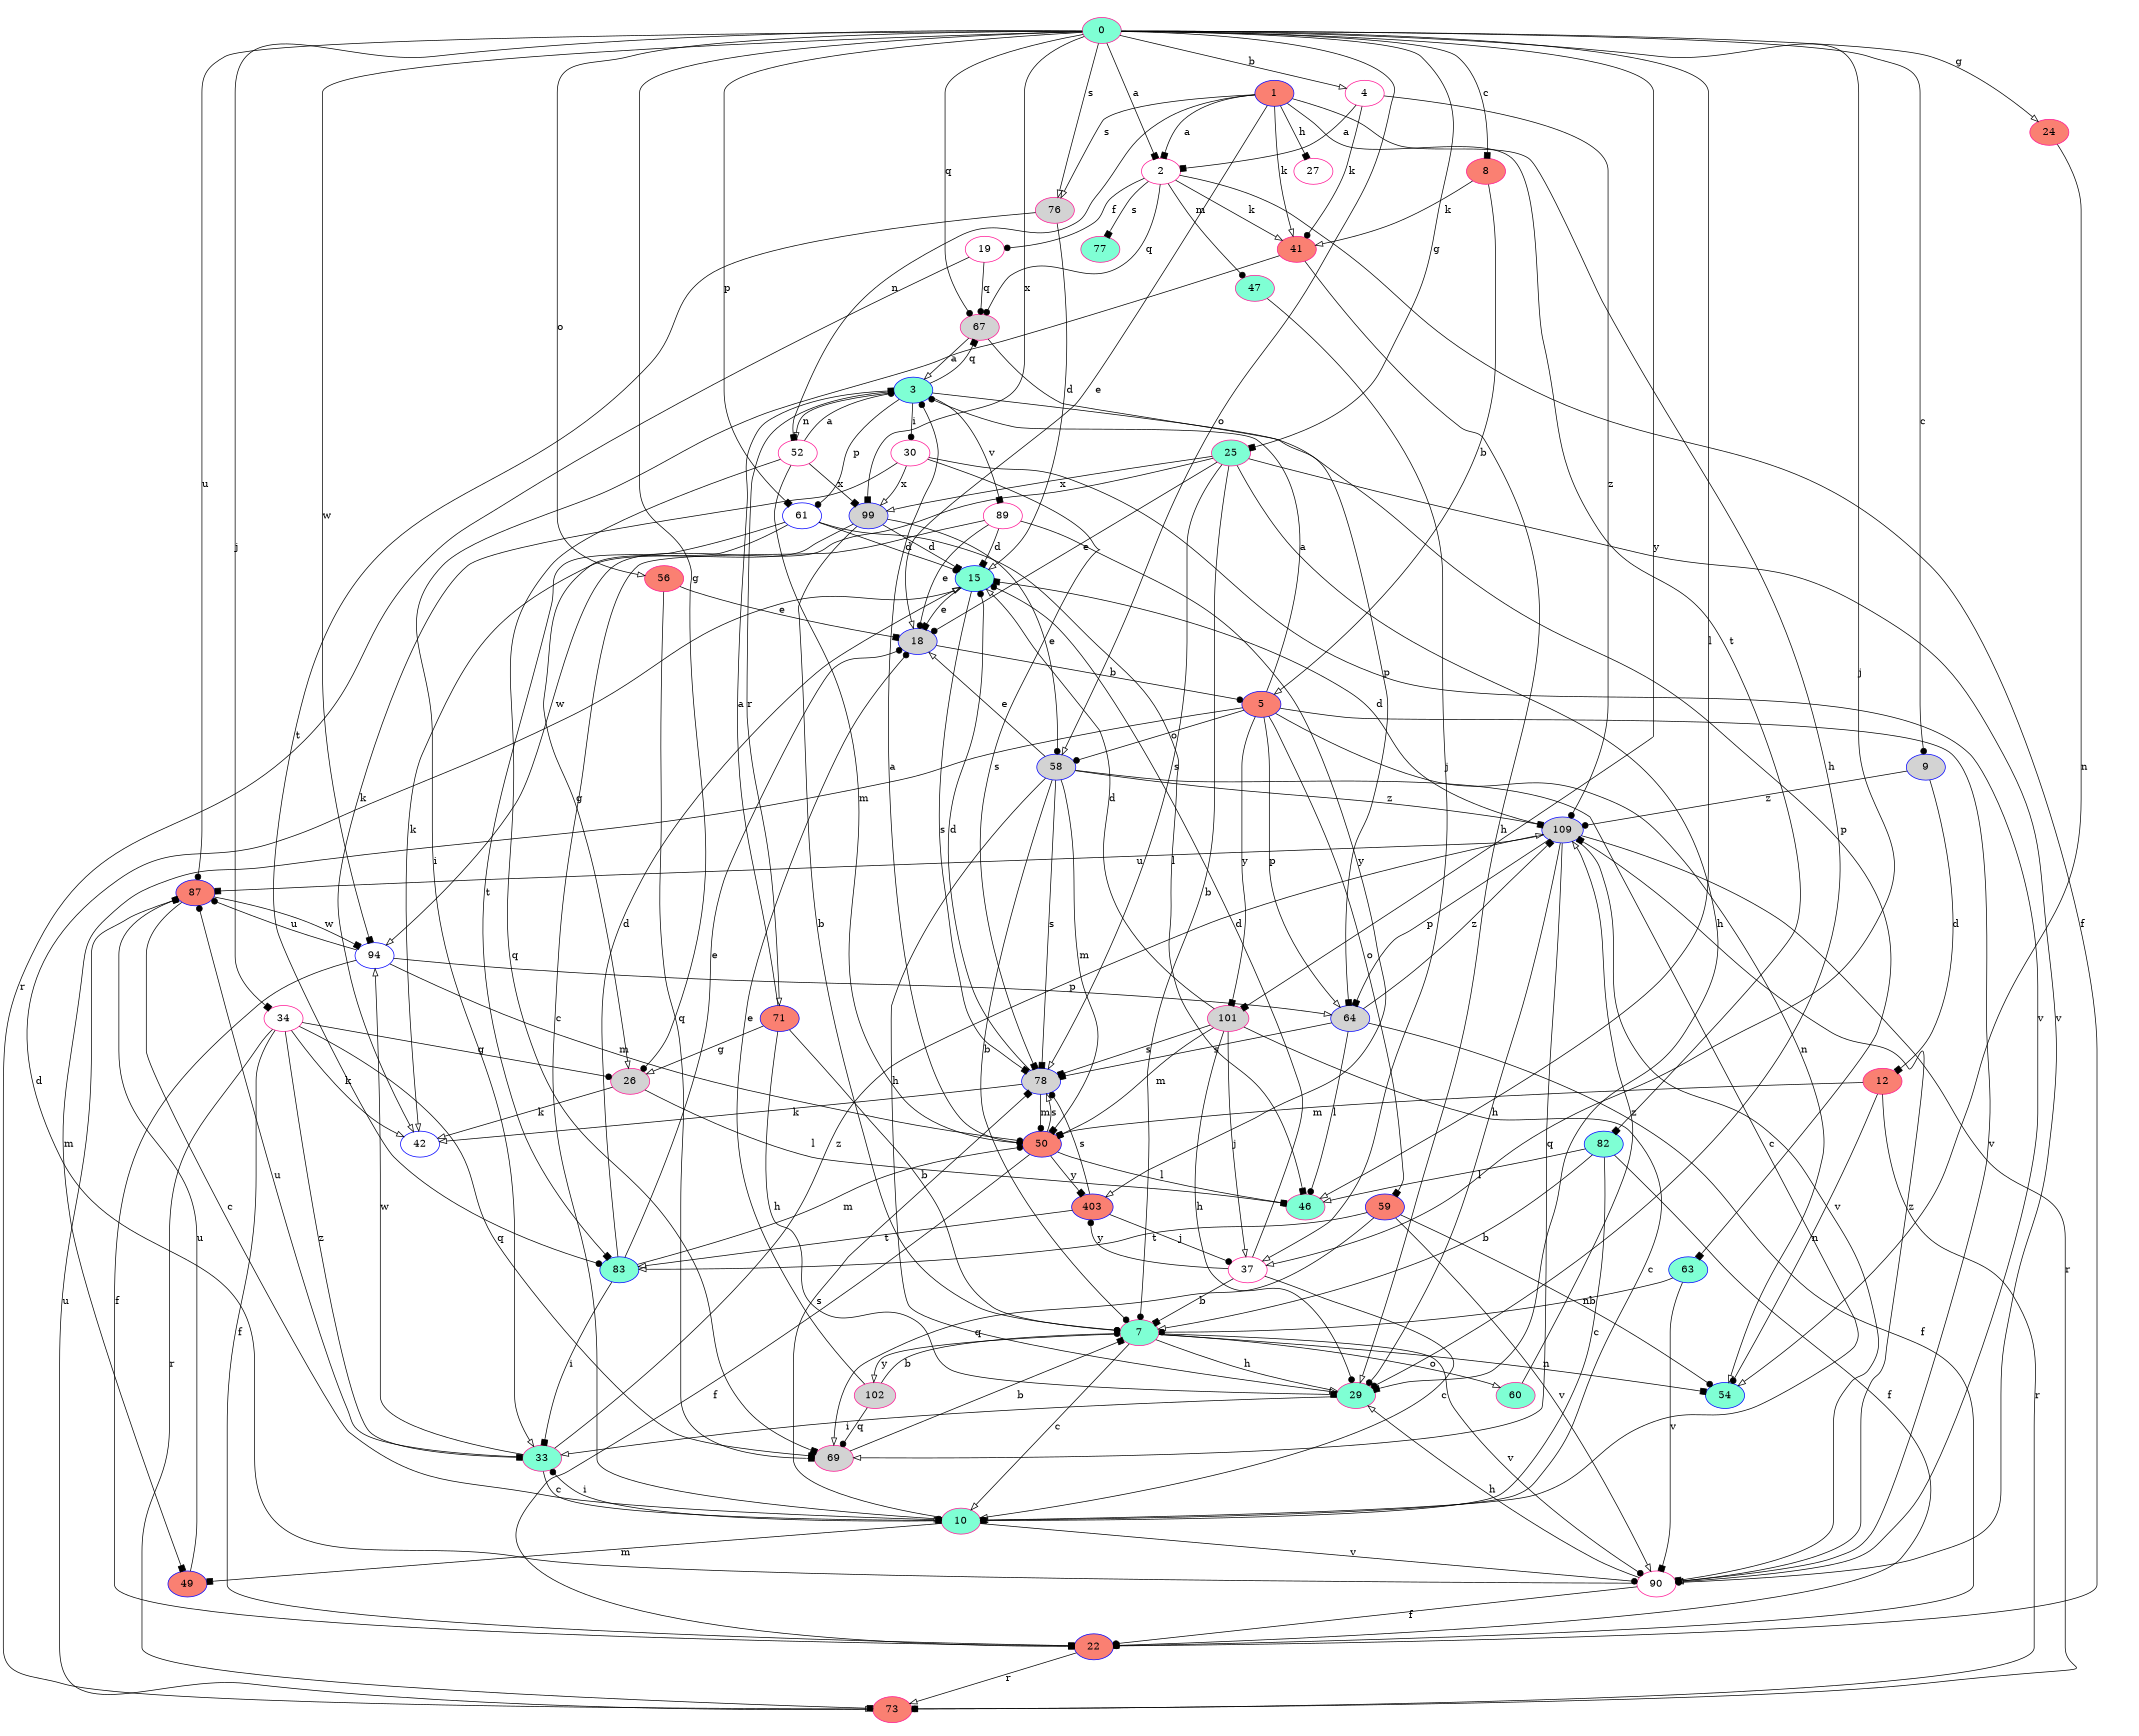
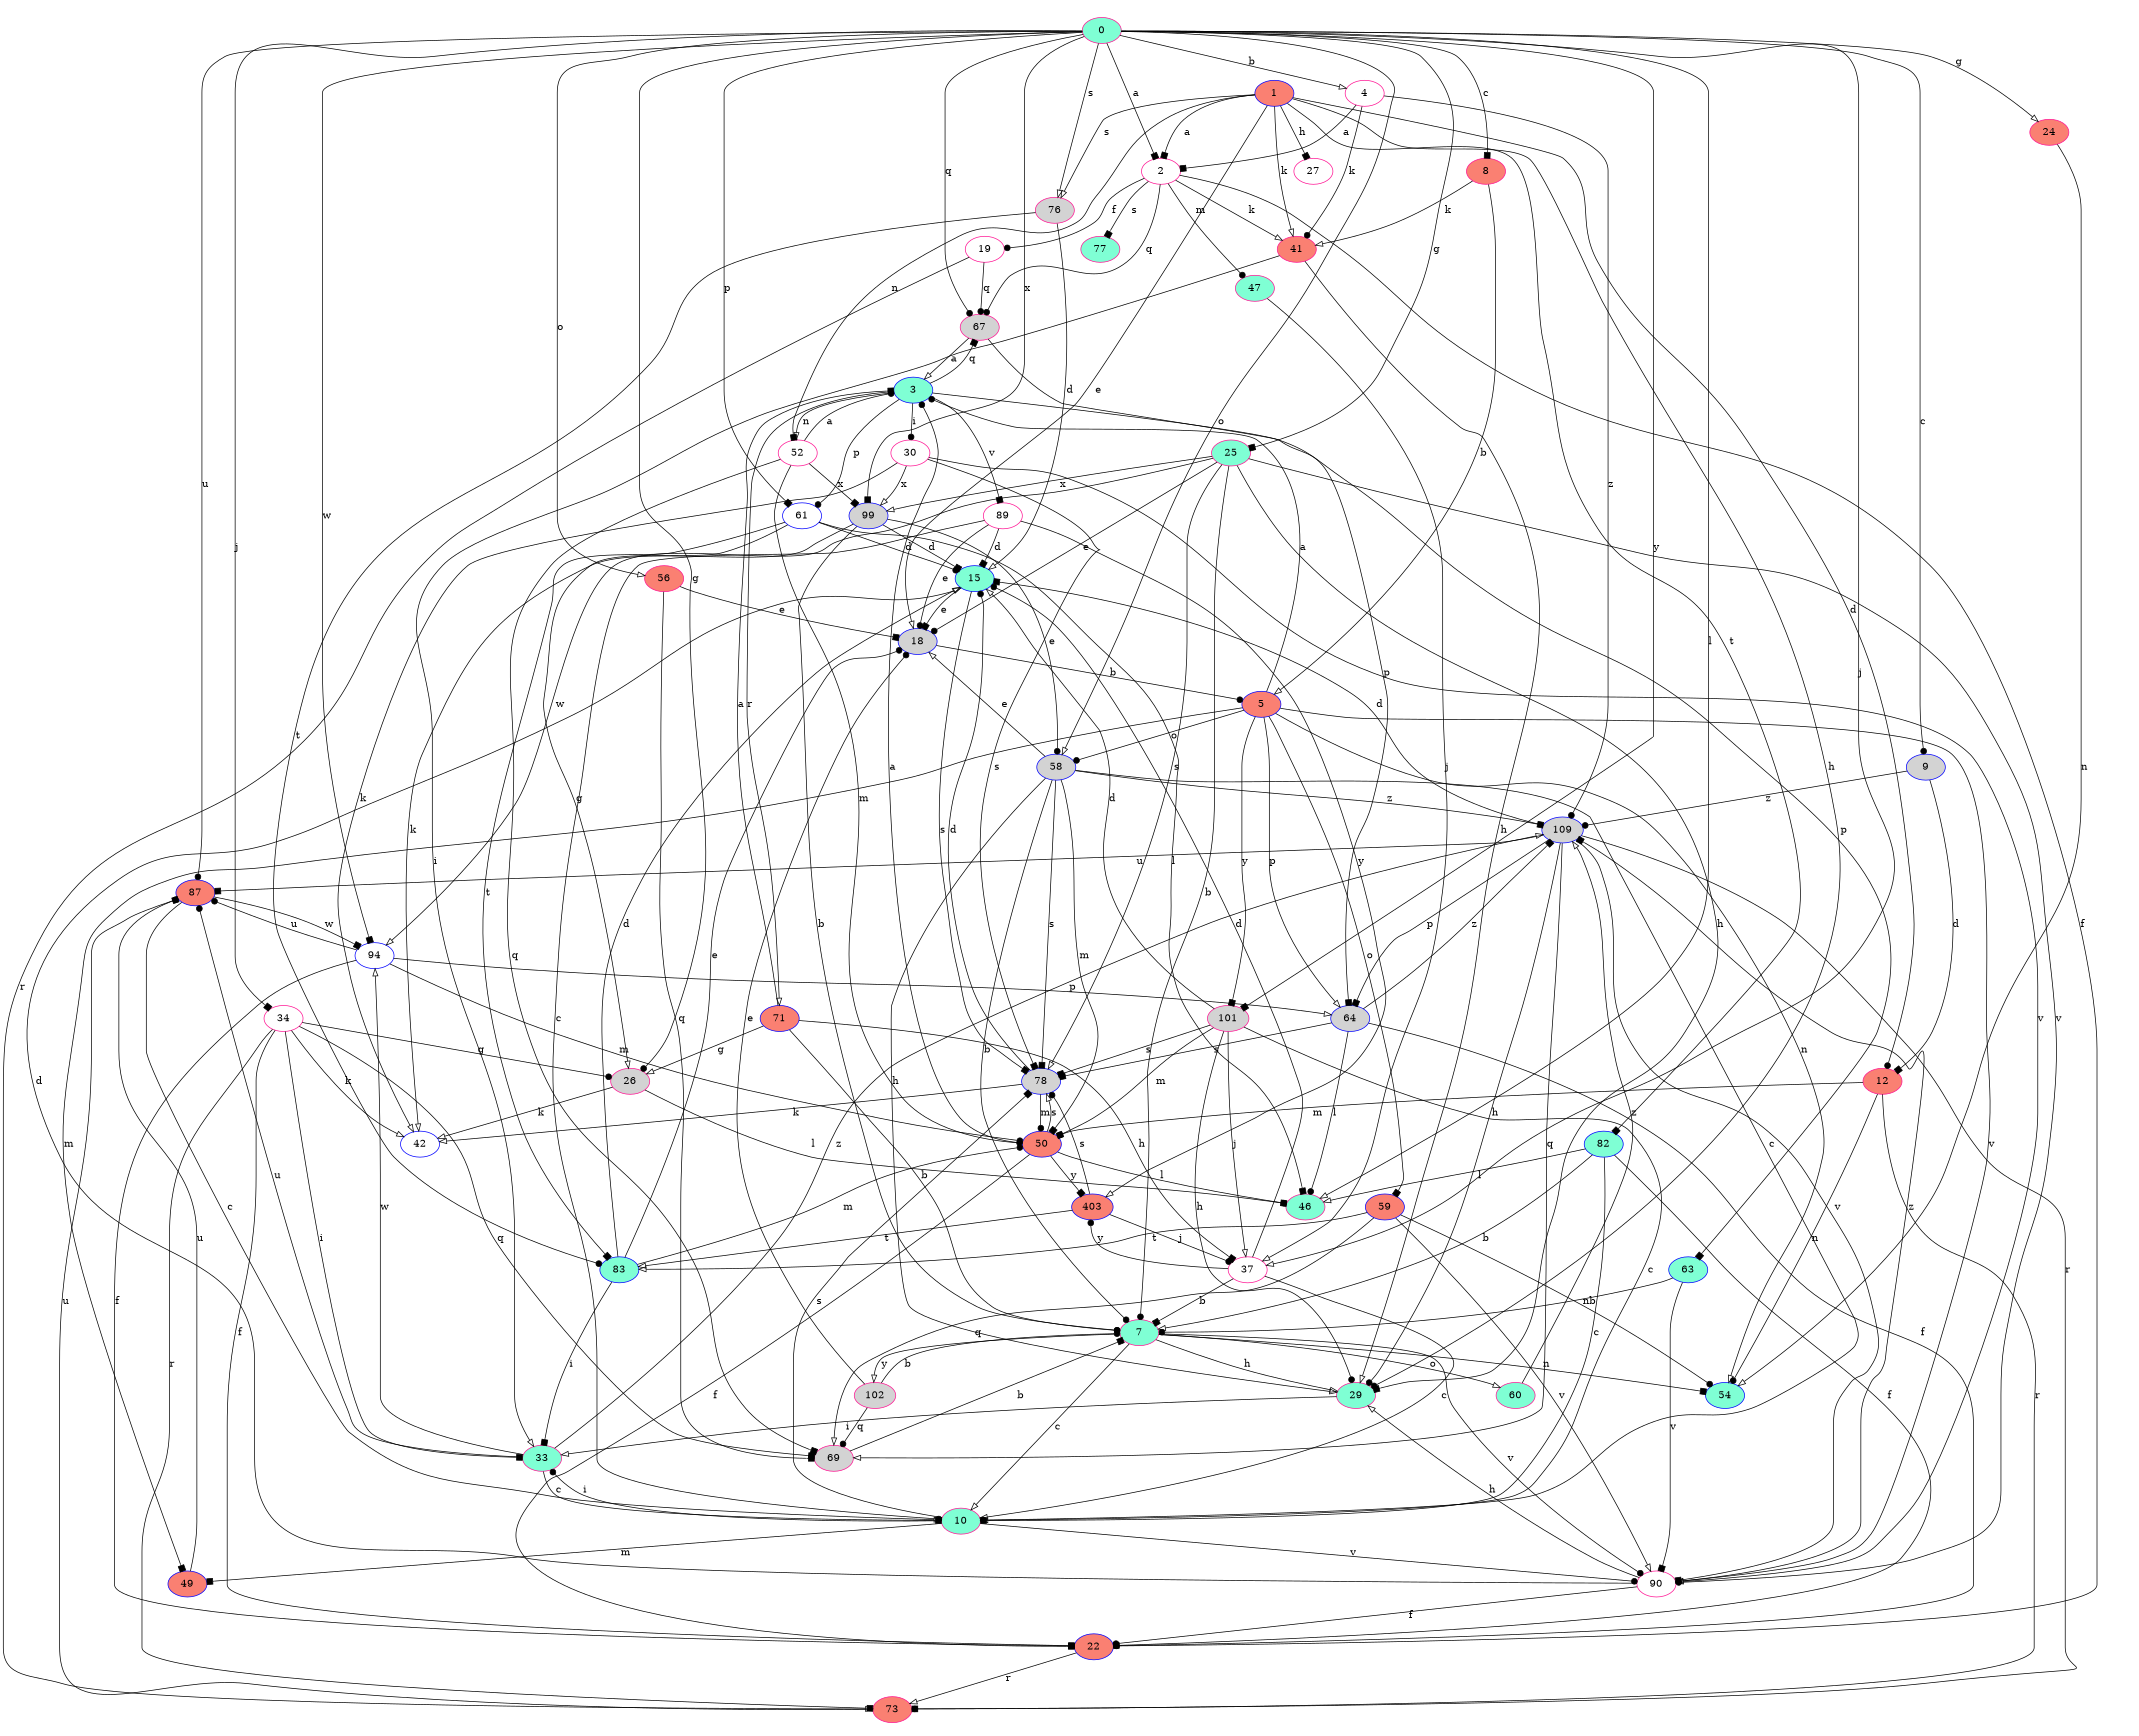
edge "1" -> "12": added, label "d"
edge "34" -> "33": label "z" -> "i"
edge "71" -> "29": now "71" -> "37"
